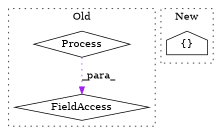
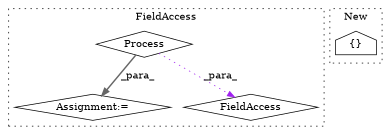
cluster "Old": label "Old" -> "FieldAccess"
node "Assignment:=": added
